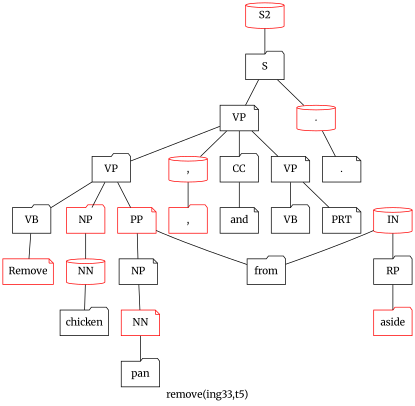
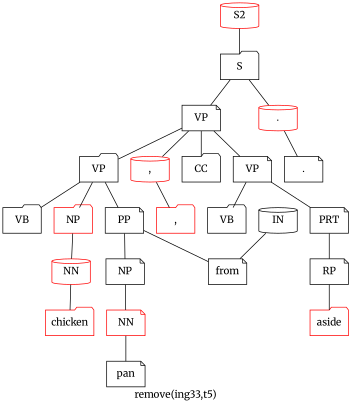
node "PP": color red -> black
node "and": removed
node "IN": color red -> black
edge "IN" -- "RP": now "PRT" -- "RP"
node "Remove": removed
node "from": shape folder -> note
node "RP": shape folder -> note
node "chicken": color black -> red
node "pan": shape folder -> note
